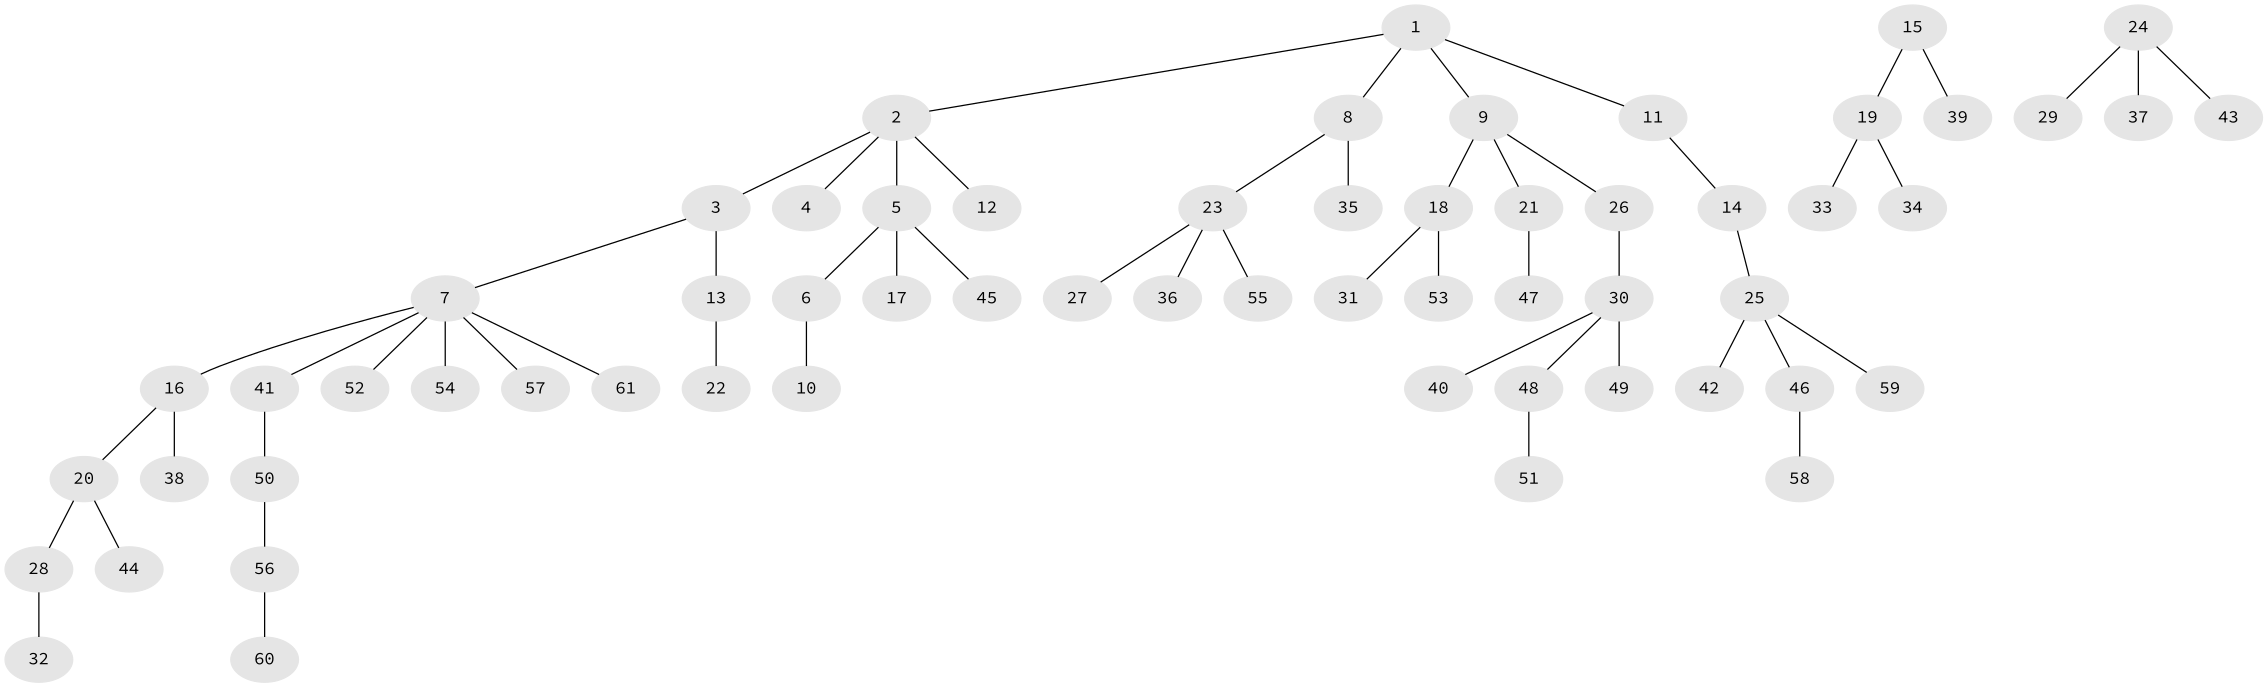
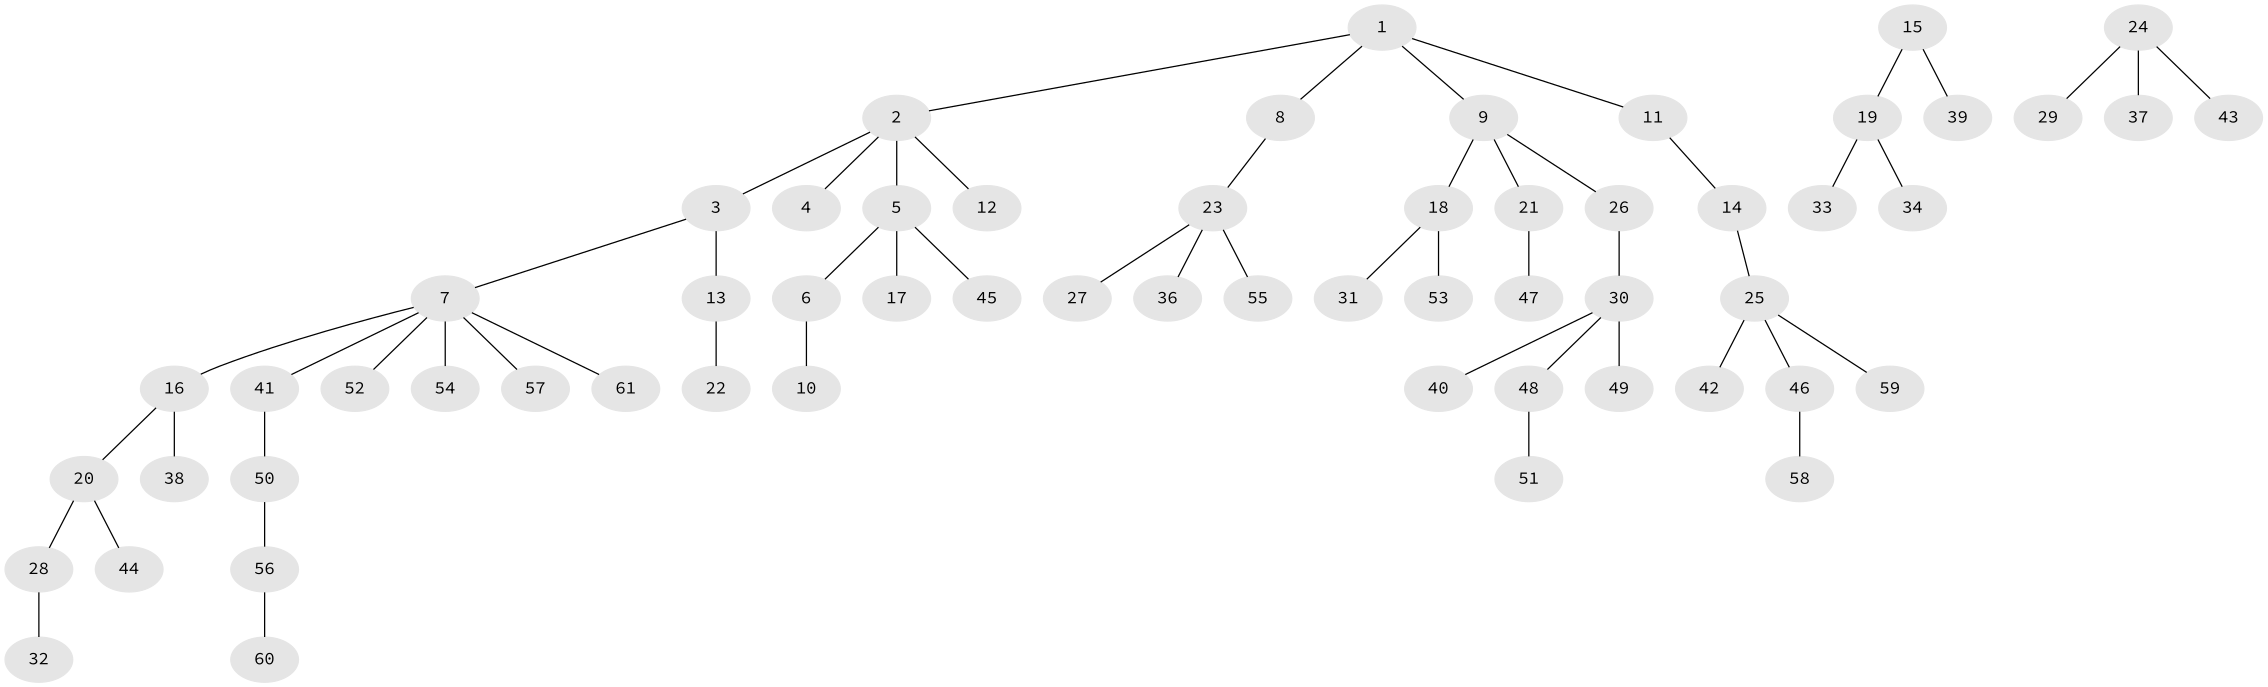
node "35": removed
